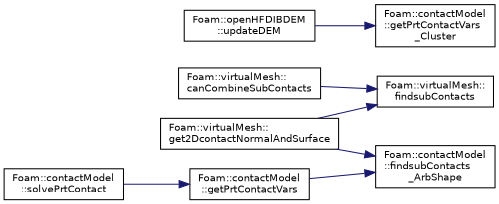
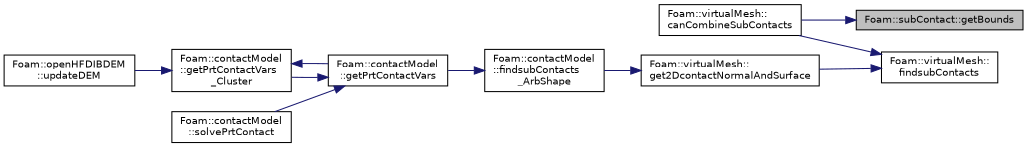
node "Foam::subContact::getBounds": added
edge "Foam::contactModel ::getPrtContactVars" -> "Foam::contactModel ::getPrtContactVars _Cluster": added
edge "Foam::contactModel ::getPrtContactVars _Cluster" -> "Foam::contactModel ::getPrtContactVars": added
edge "Foam::virtualMesh:: get2DcontactNormalAndSurface" -> "Foam::contactModel ::findsubContacts _ArbShape": reversed
